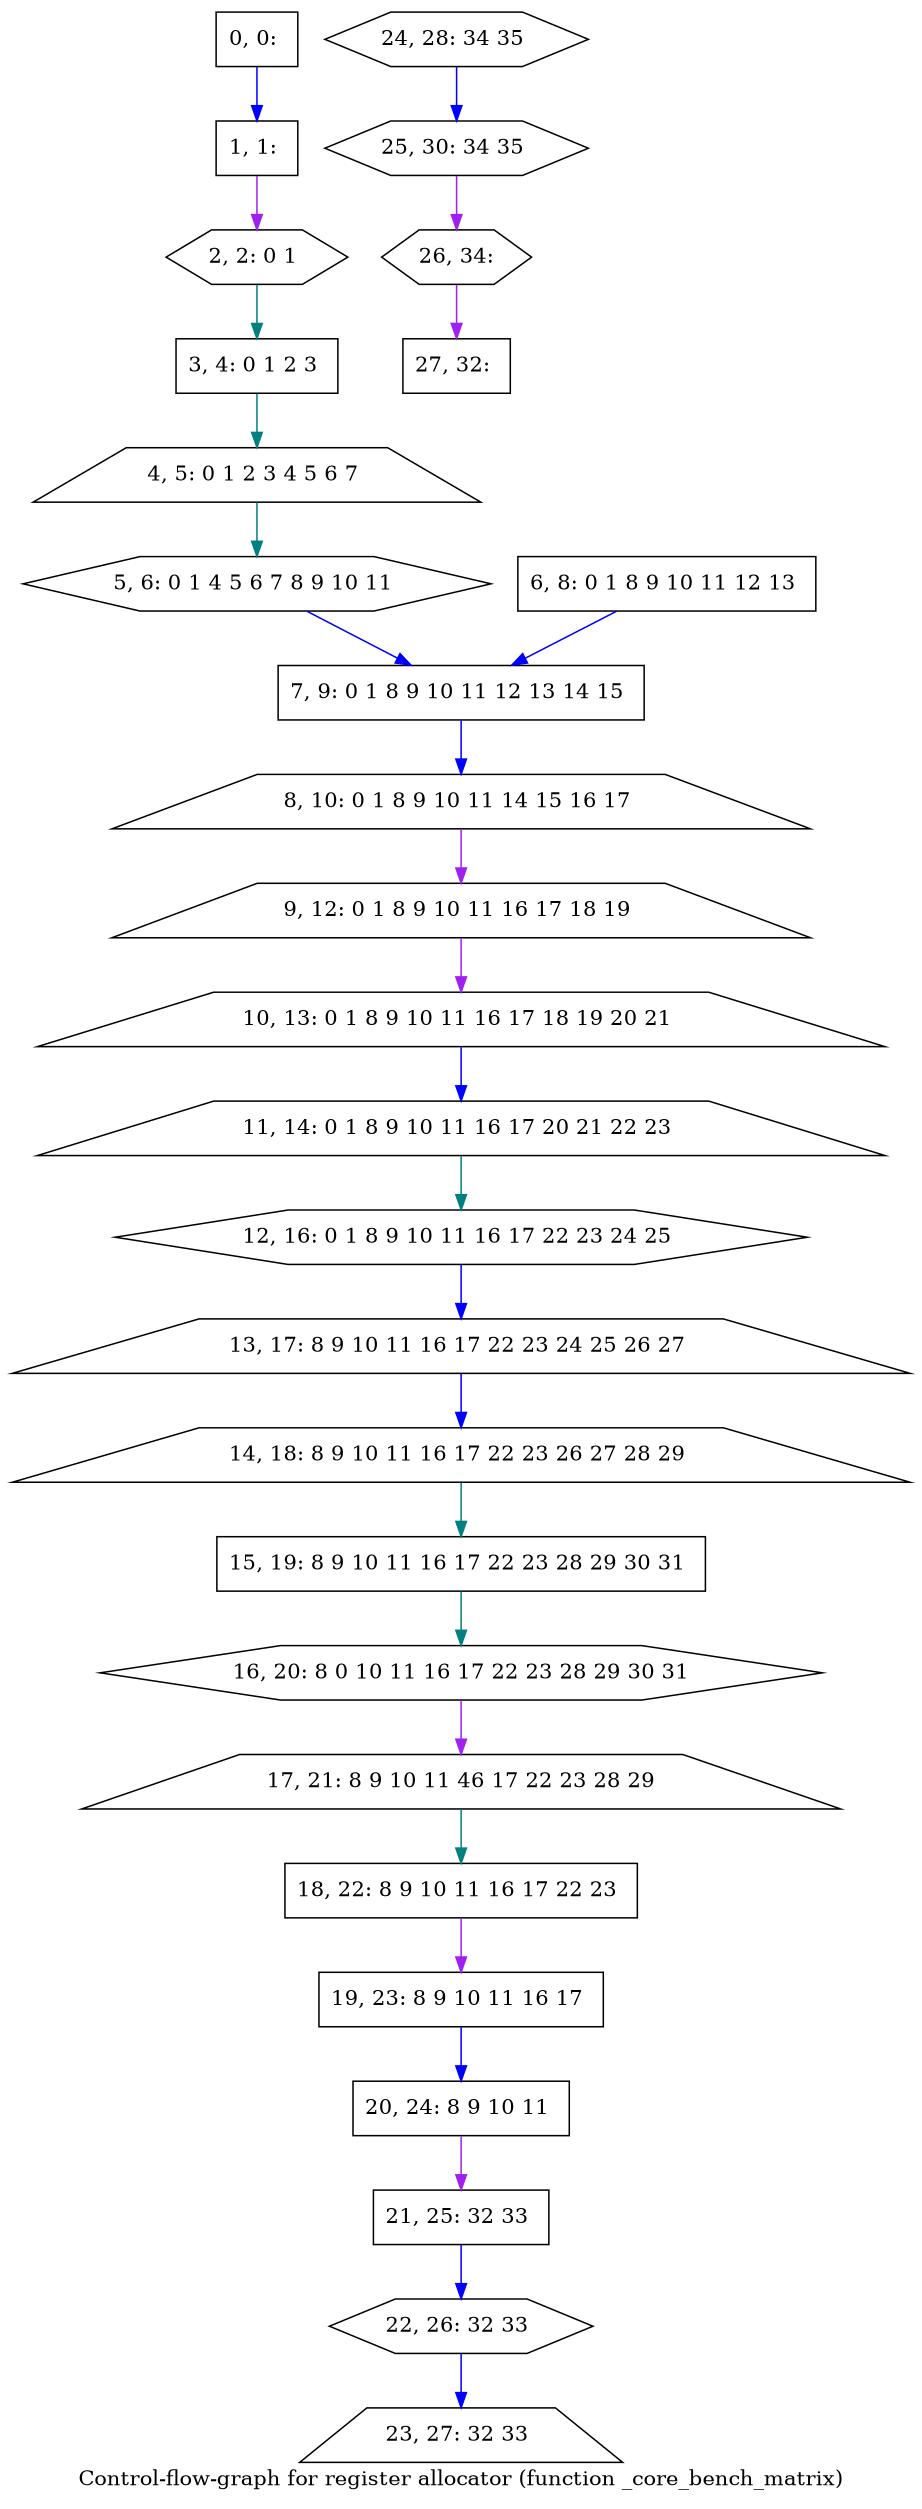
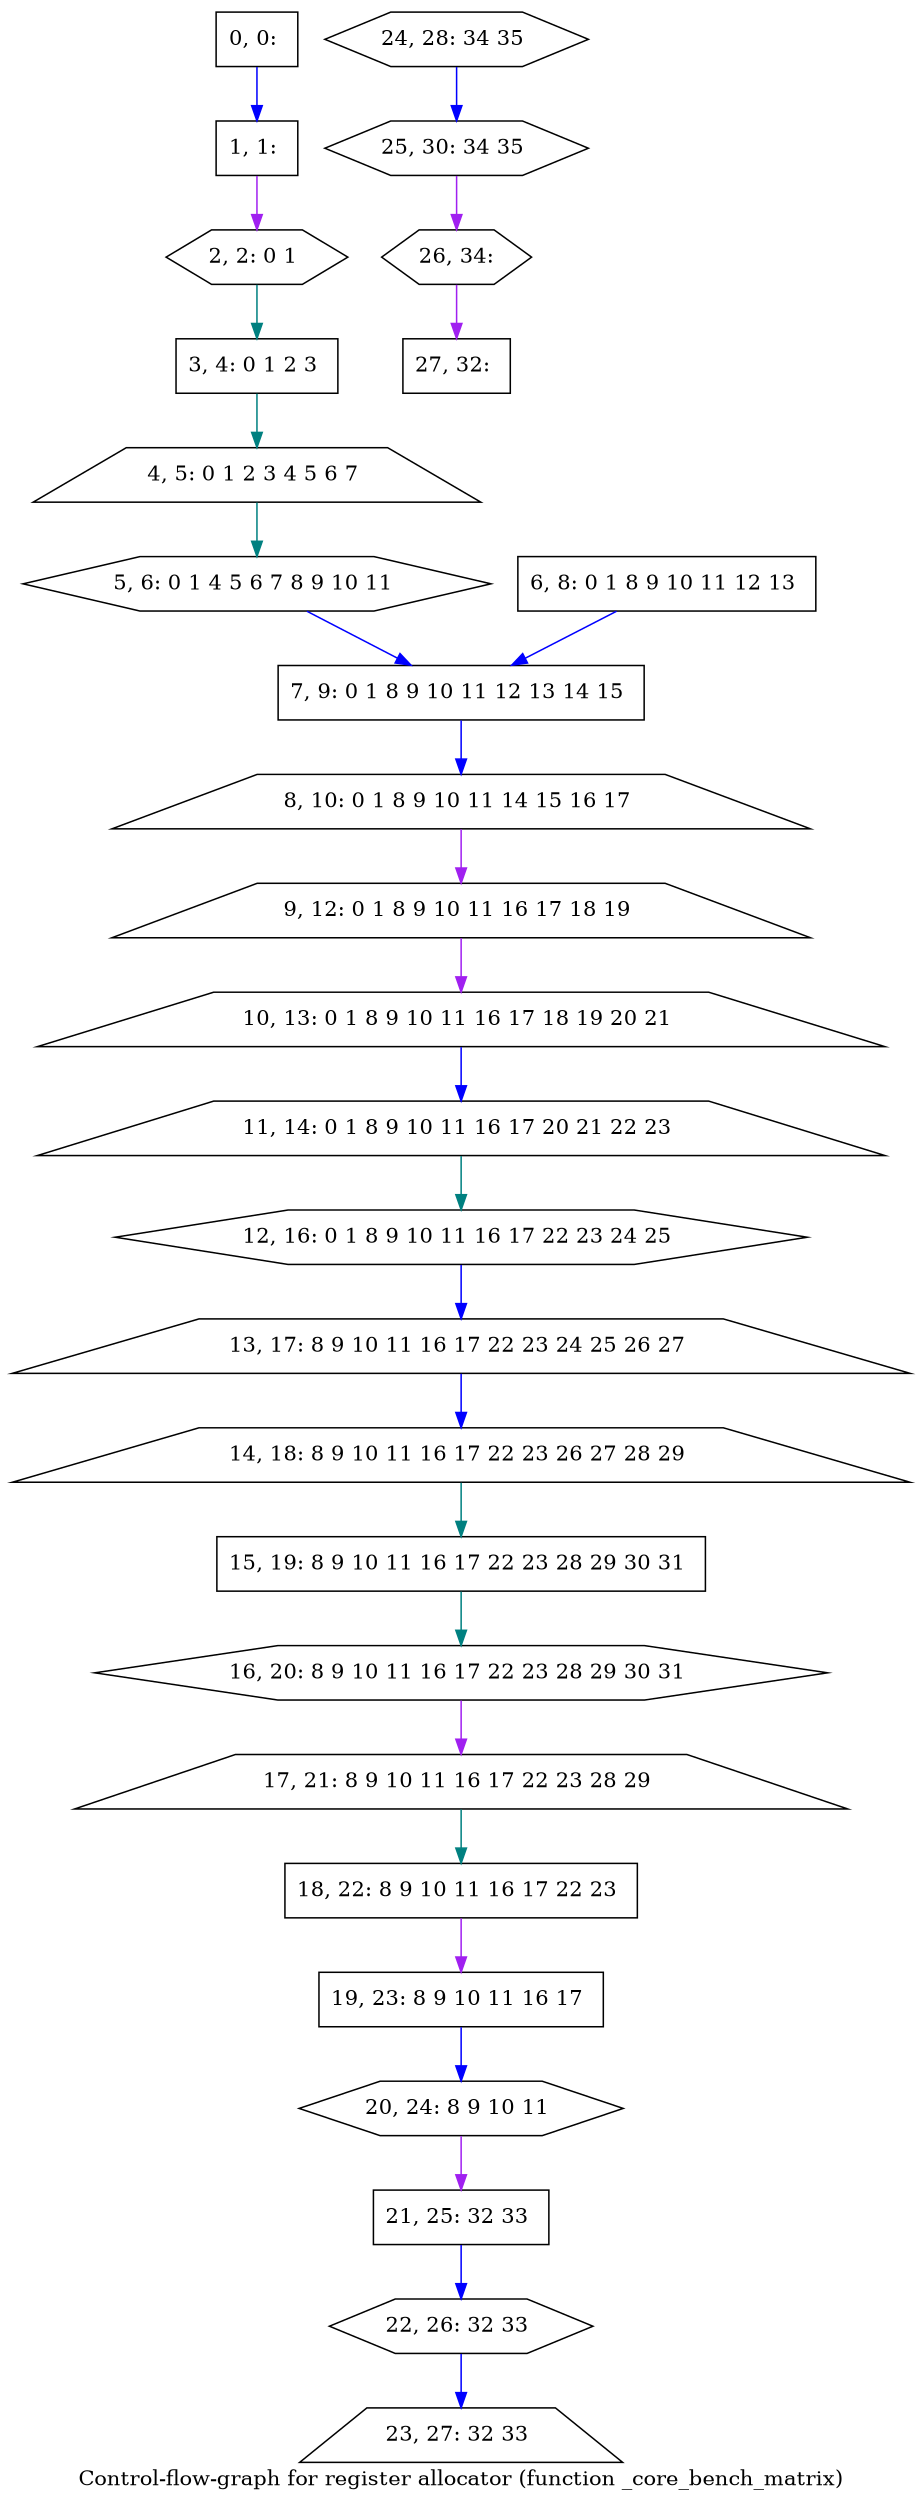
node "16, 20: 8 0 10 11 16 17 22 23 28 29 30 31": label "16, 20: 8 0 10 11 16 17 22 23 28 29 30 31" -> "16, 20: 8 9 10 11 16 17 22 23 28 29 30 31"
node "17, 21: 8 9 10 11 46 17 22 23 28 29": label "17, 21: 8 9 10 11 46 17 22 23 28 29" -> "17, 21: 8 9 10 11 16 17 22 23 28 29"
node "20, 24: 8 9 10 11": shape box -> hexagon
